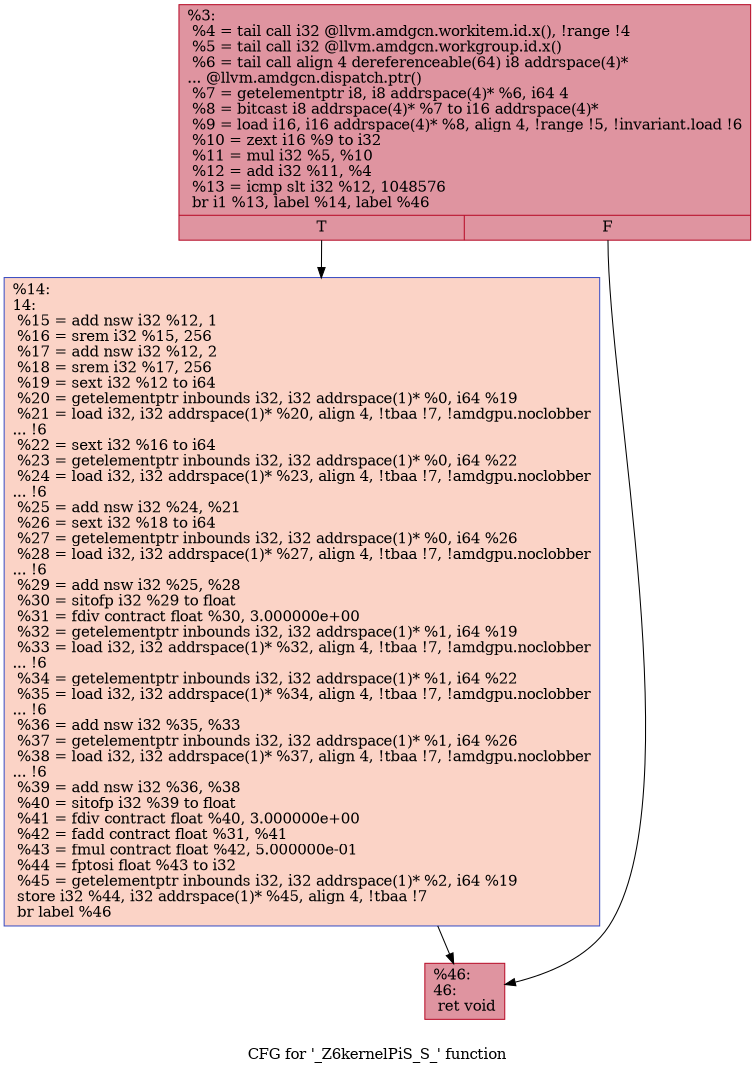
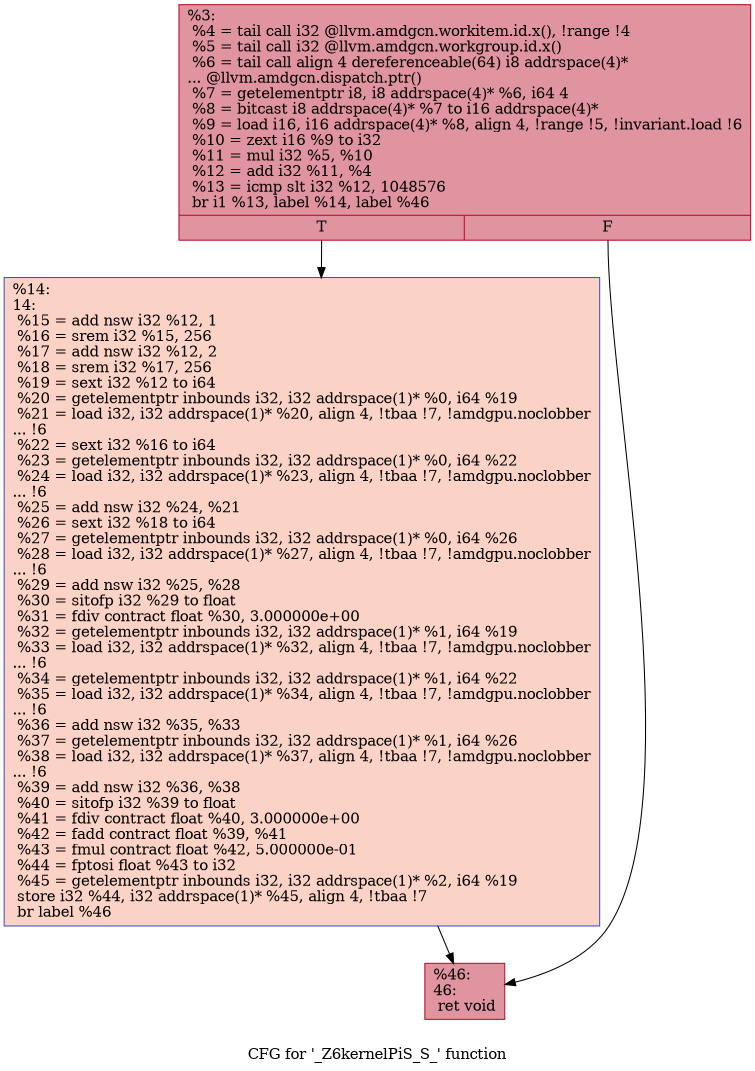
node "%14:": text "%42 = fadd contract float %31, %41" -> "%42 = fadd contract float %39, %41"
